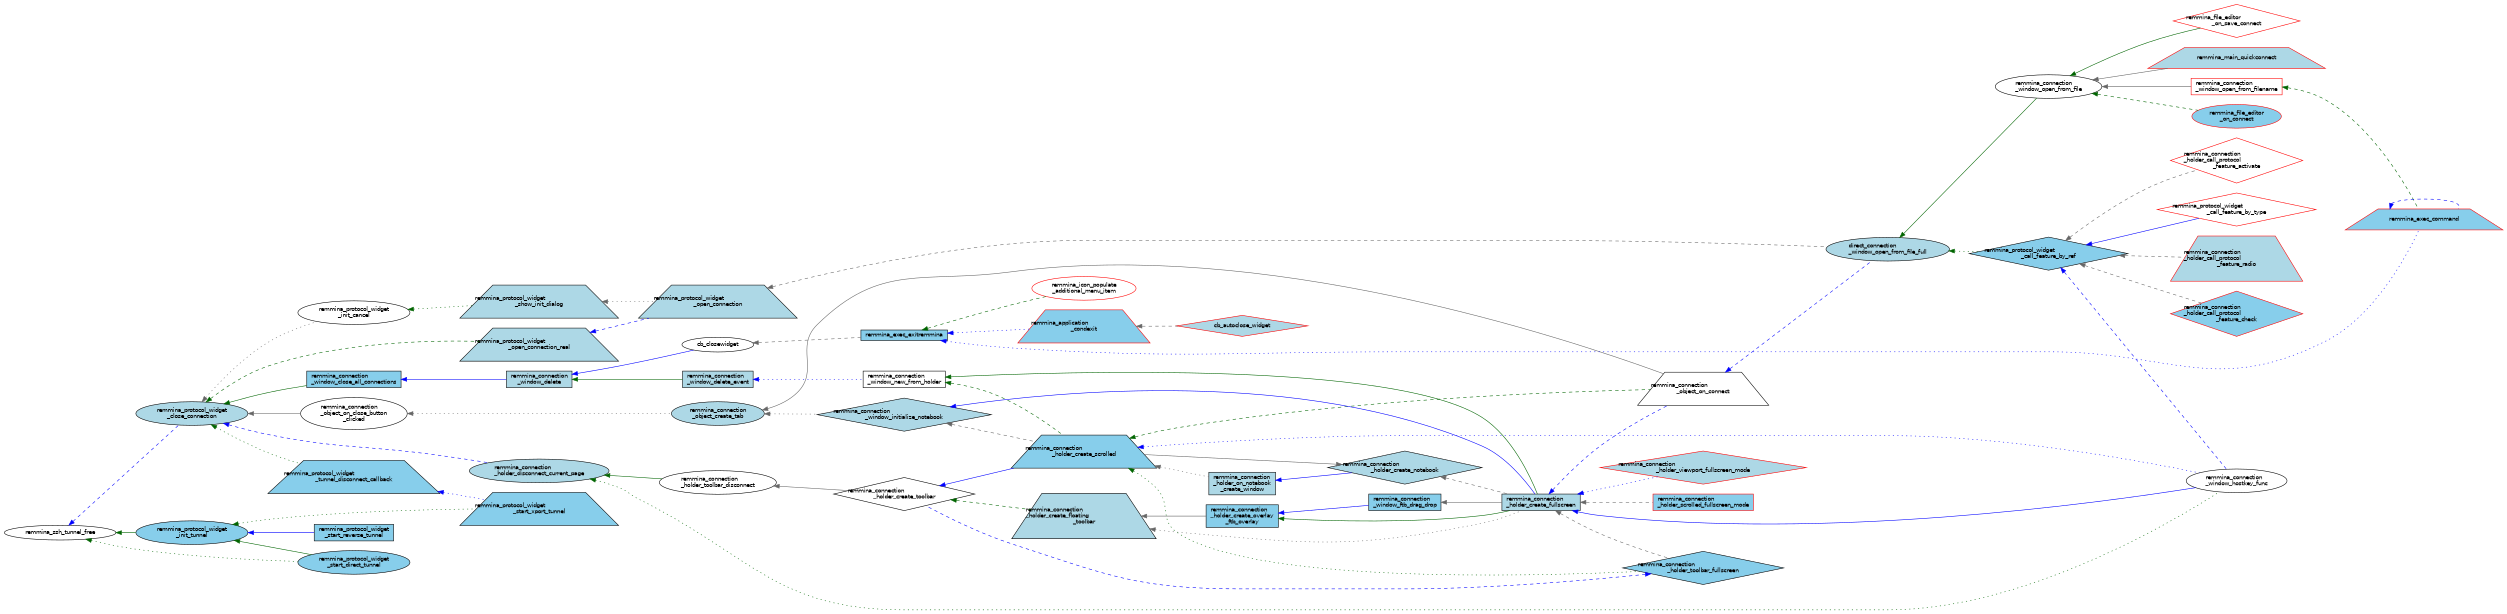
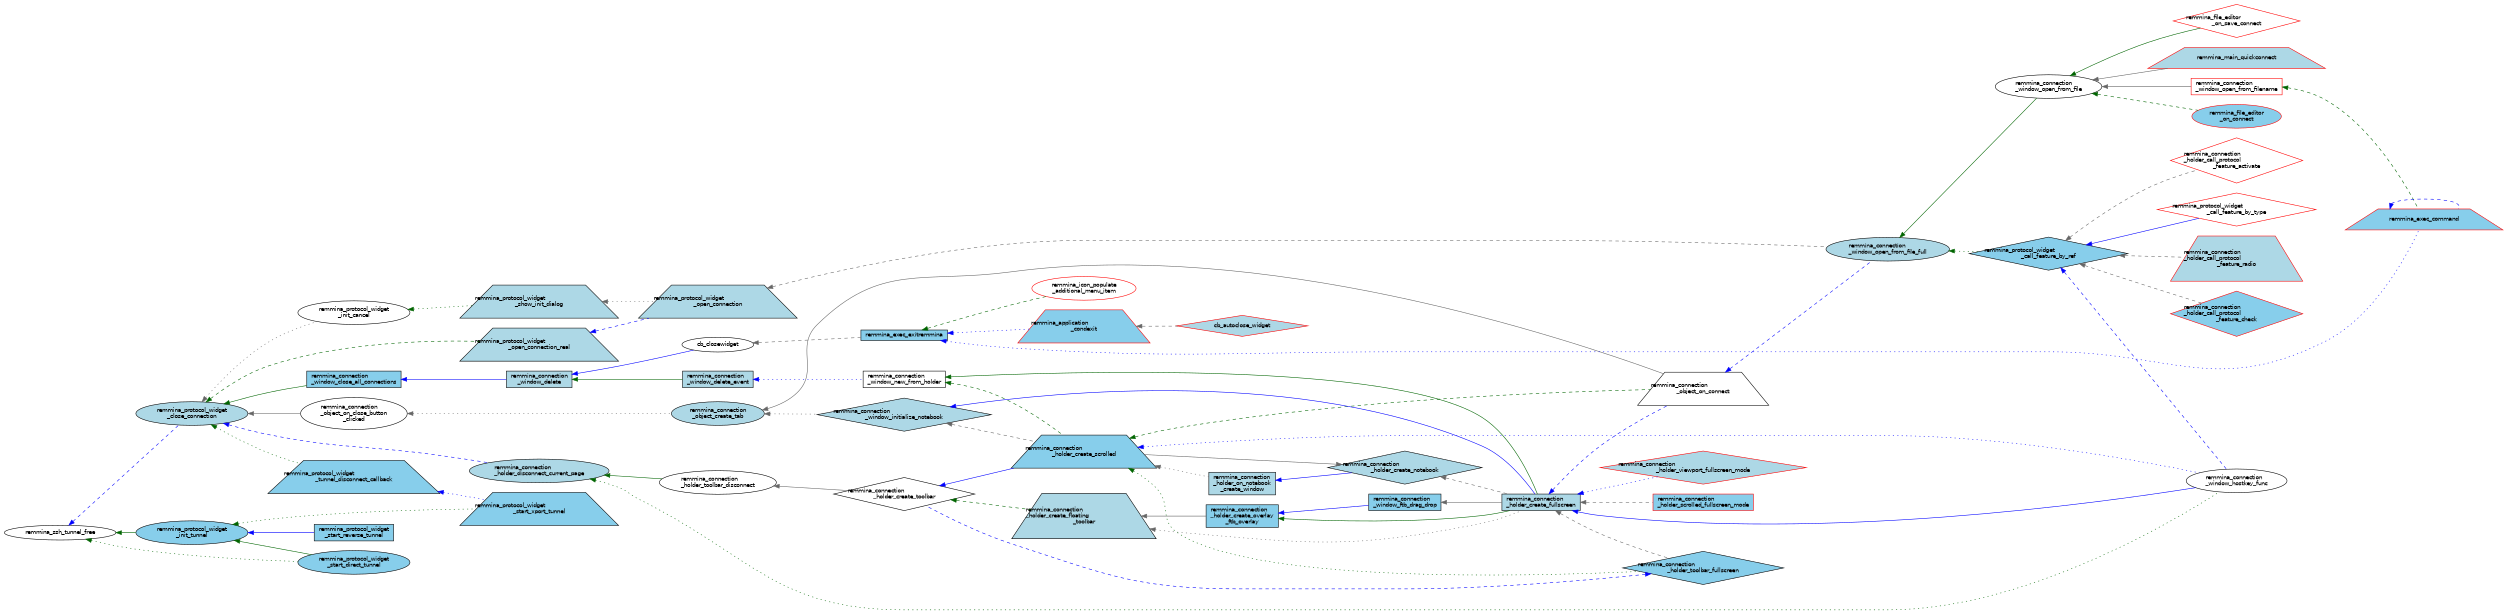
node "direct_connection _window_open_from_file_full": label "direct_connection _window_open_from_file_full" -> "remmina_connection _window_open_from_file_full"
